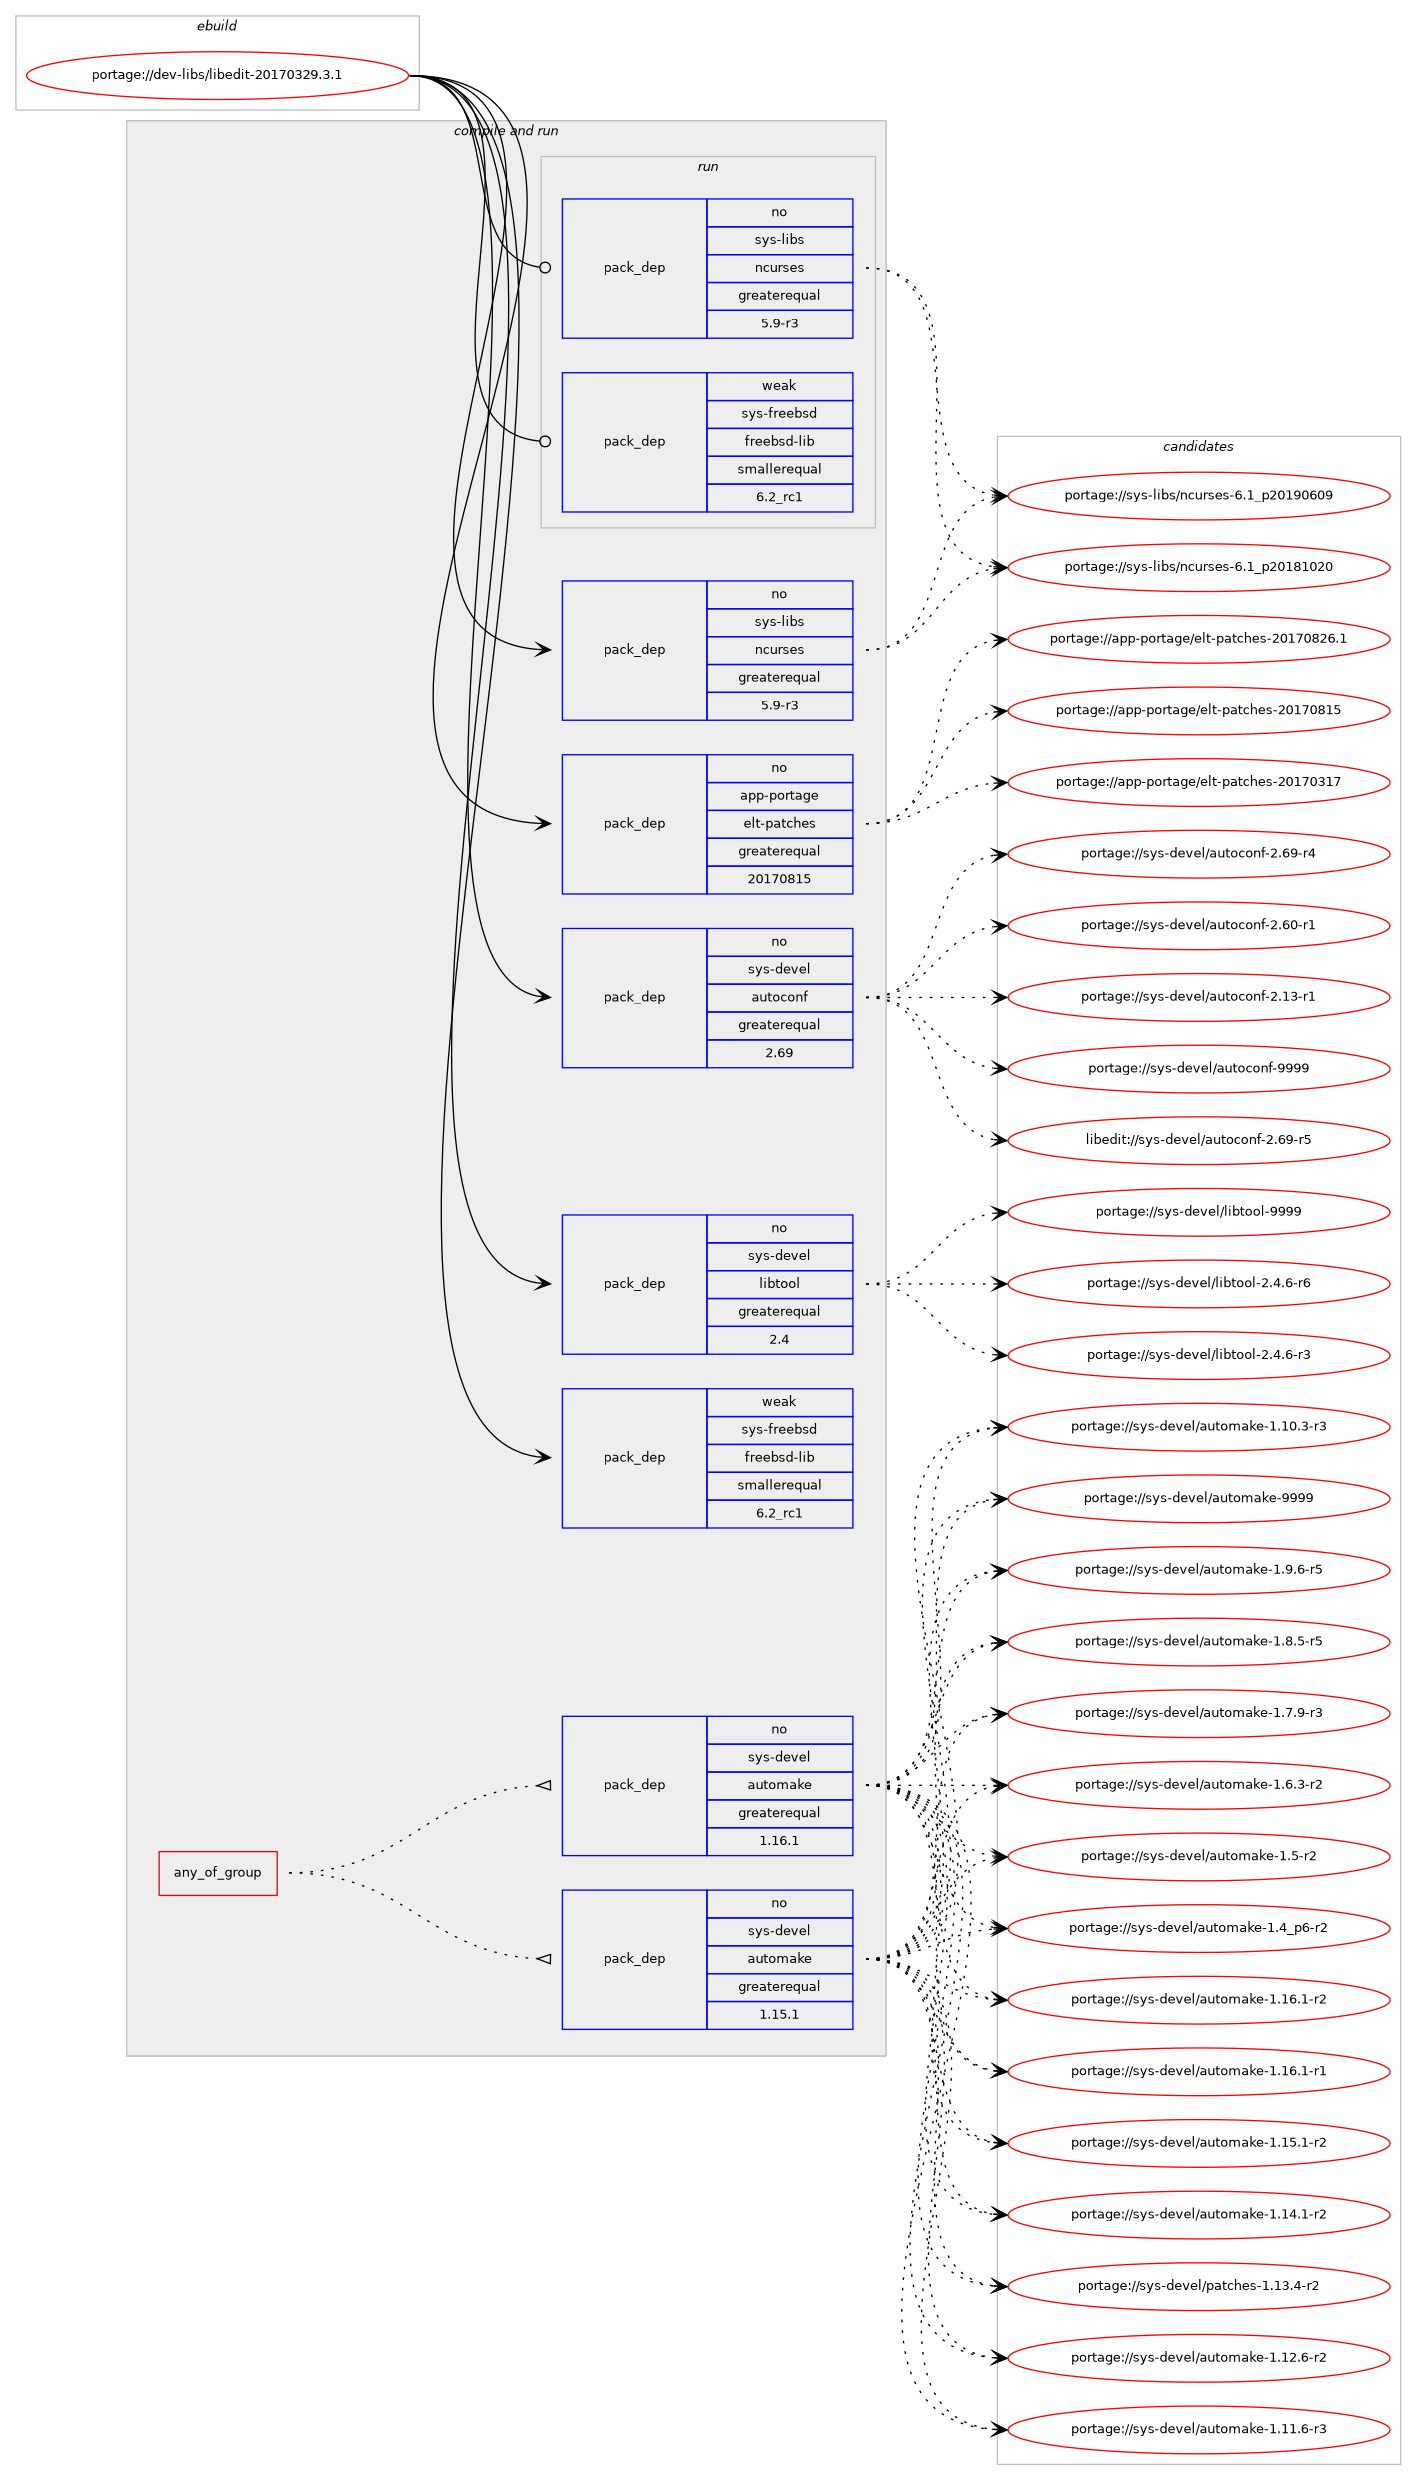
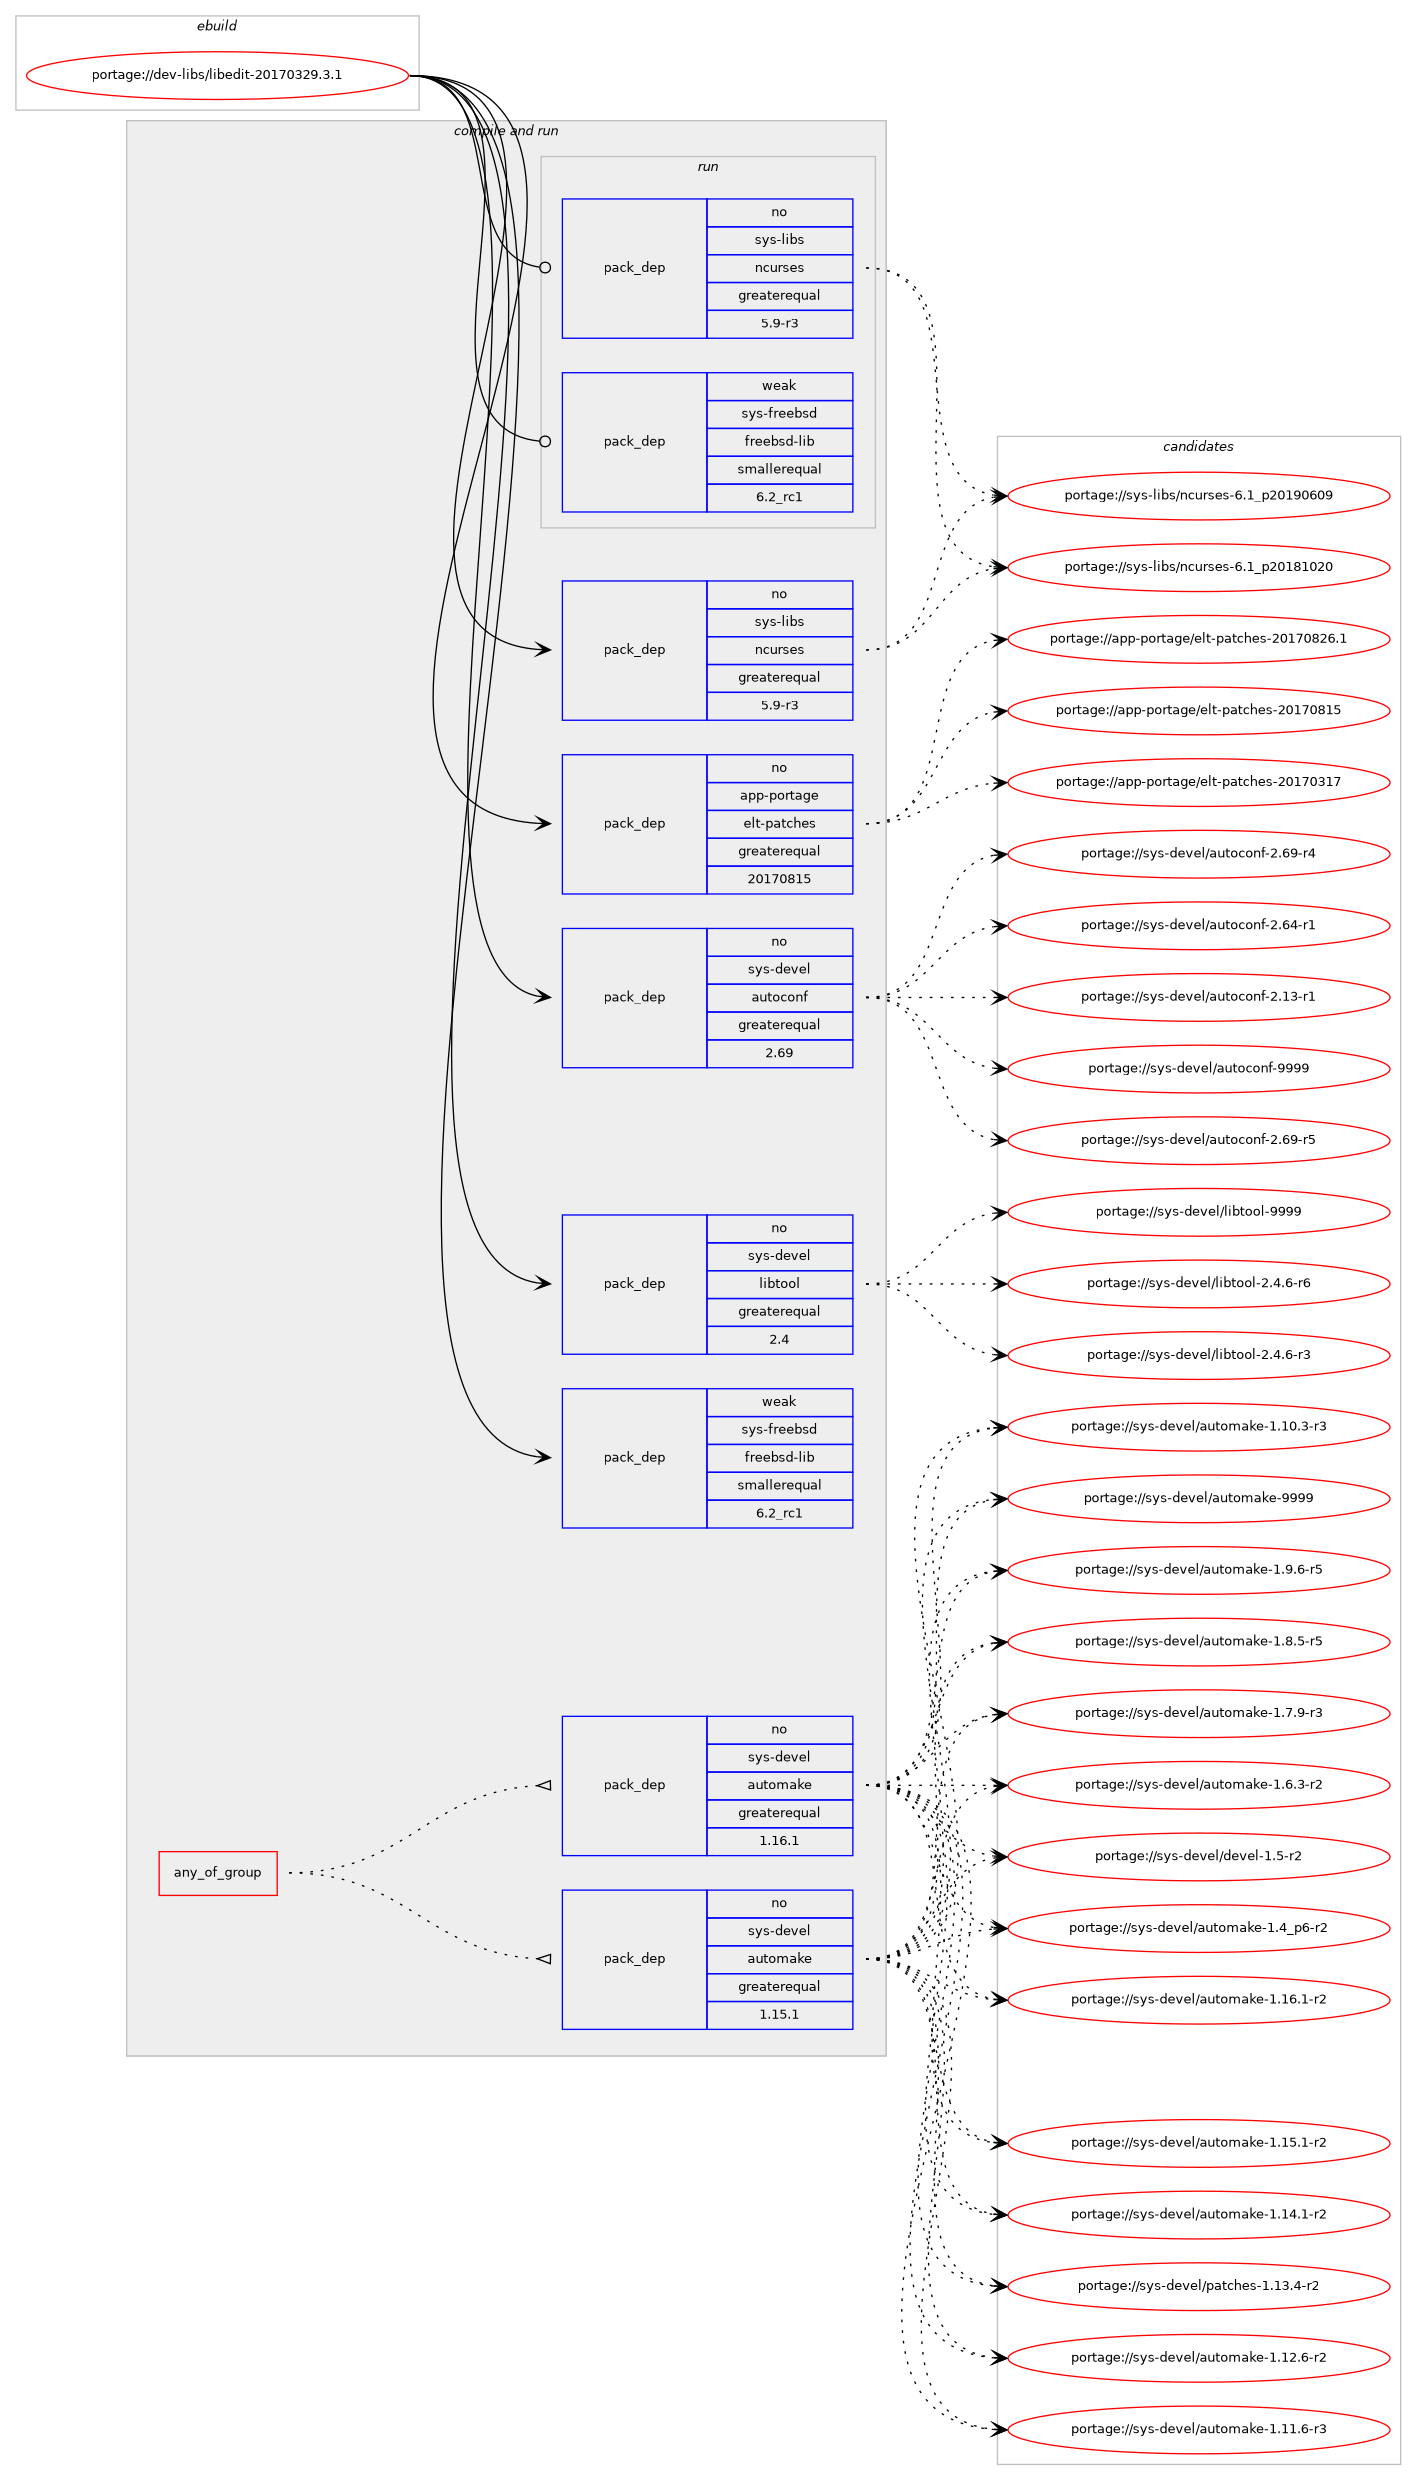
node "portage://sys-devel/autoconf-2.60-r1": label "portage://sys-devel/autoconf-2.60-r1" -> "portage://sys-devel/autoconf-2.64-r1"
node "libedit://sys-devel/autoconf-2.69-r5": label "libedit://sys-devel/autoconf-2.69-r5" -> "portage://sys-devel/autoconf-2.69-r5"
node "portage://sys-devel/automake-1.5-r2": label "portage://sys-devel/automake-1.5-r2" -> "portage://sys-devel/devel-1.5-r2"
node "portage://sys-devel/automake-1.16.1-r1": removed
